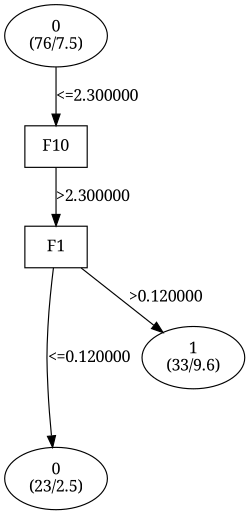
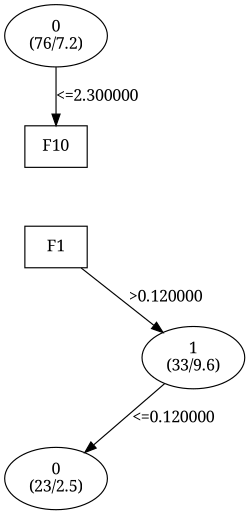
node "0 (76/7.5)": label "0 (76/7.5)" -> "0 (76/7.2)"
edge "F10" -> "F1": removed, label ">2.300000"
edge "F1" -> "0 (23/2.5)": now "1 (33/9.6)" -> "0 (23/2.5)"
